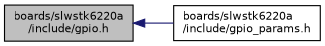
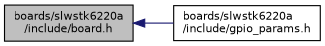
node "boards/slwstk6220a /include/gpio.h": label "boards/slwstk6220a /include/gpio.h" -> "boards/slwstk6220a /include/board.h"
